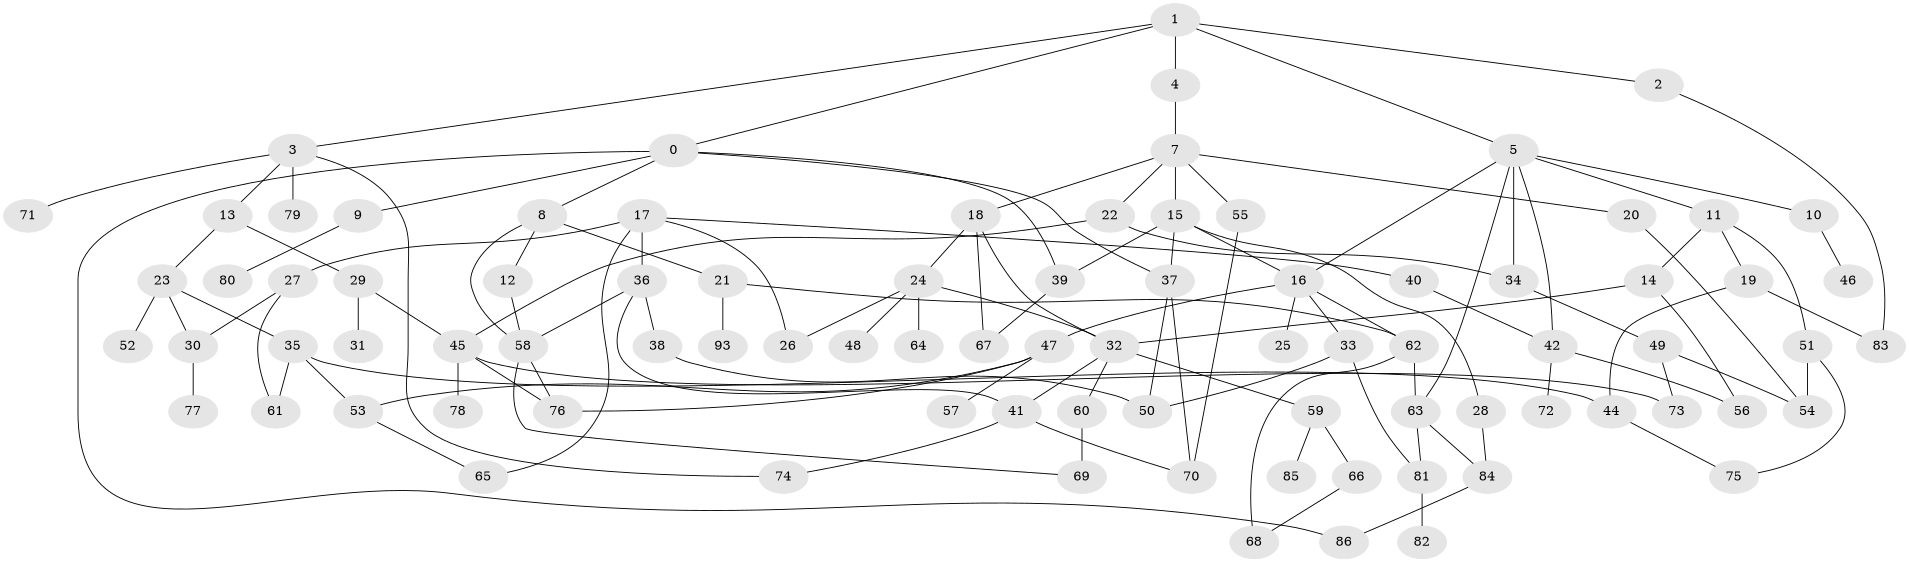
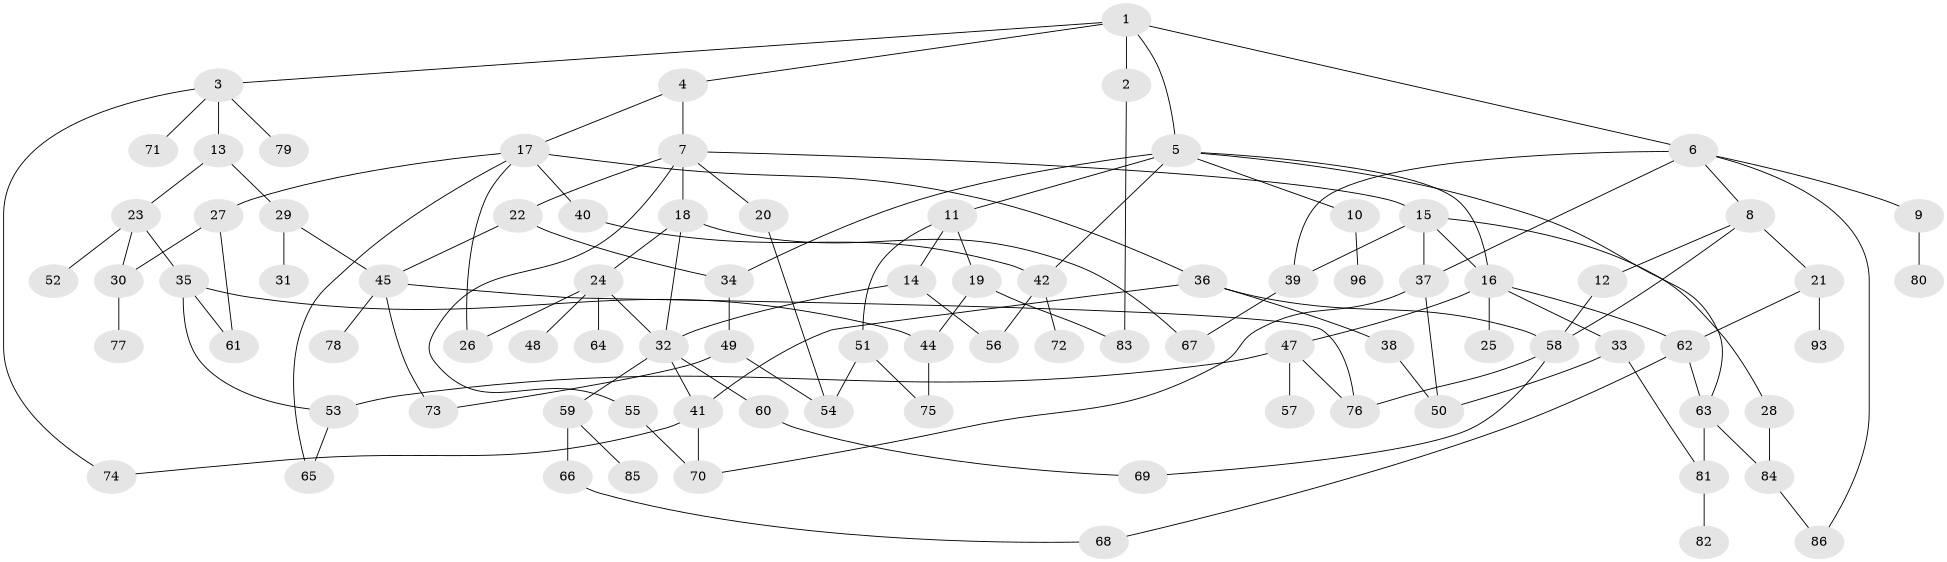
edge "4" -- "17": added
node "0": label "0" -> "6"
node "46": label "46" -> "96"
